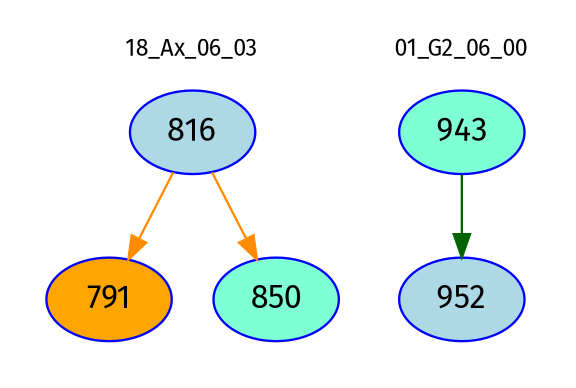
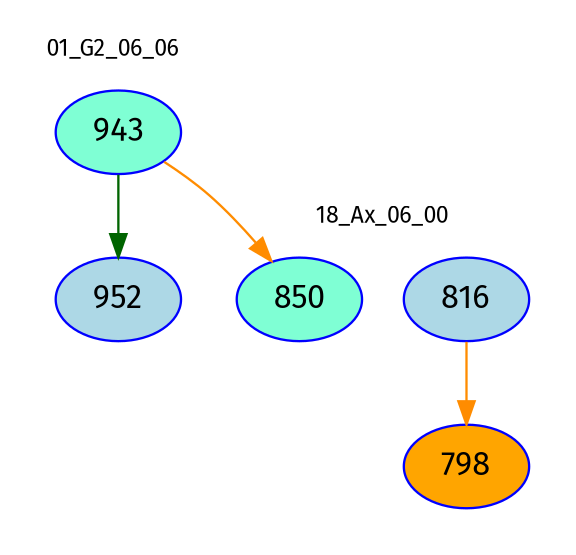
cluster "18_Ax_06_03": label "18_Ax_06_03" -> "18_Ax_06_00"
cluster "01_G2_06_00": label "01_G2_06_00" -> "01_G2_06_06"
edge "816" -> "850": now "943" -> "850"
node "791": label "791" -> "798"
